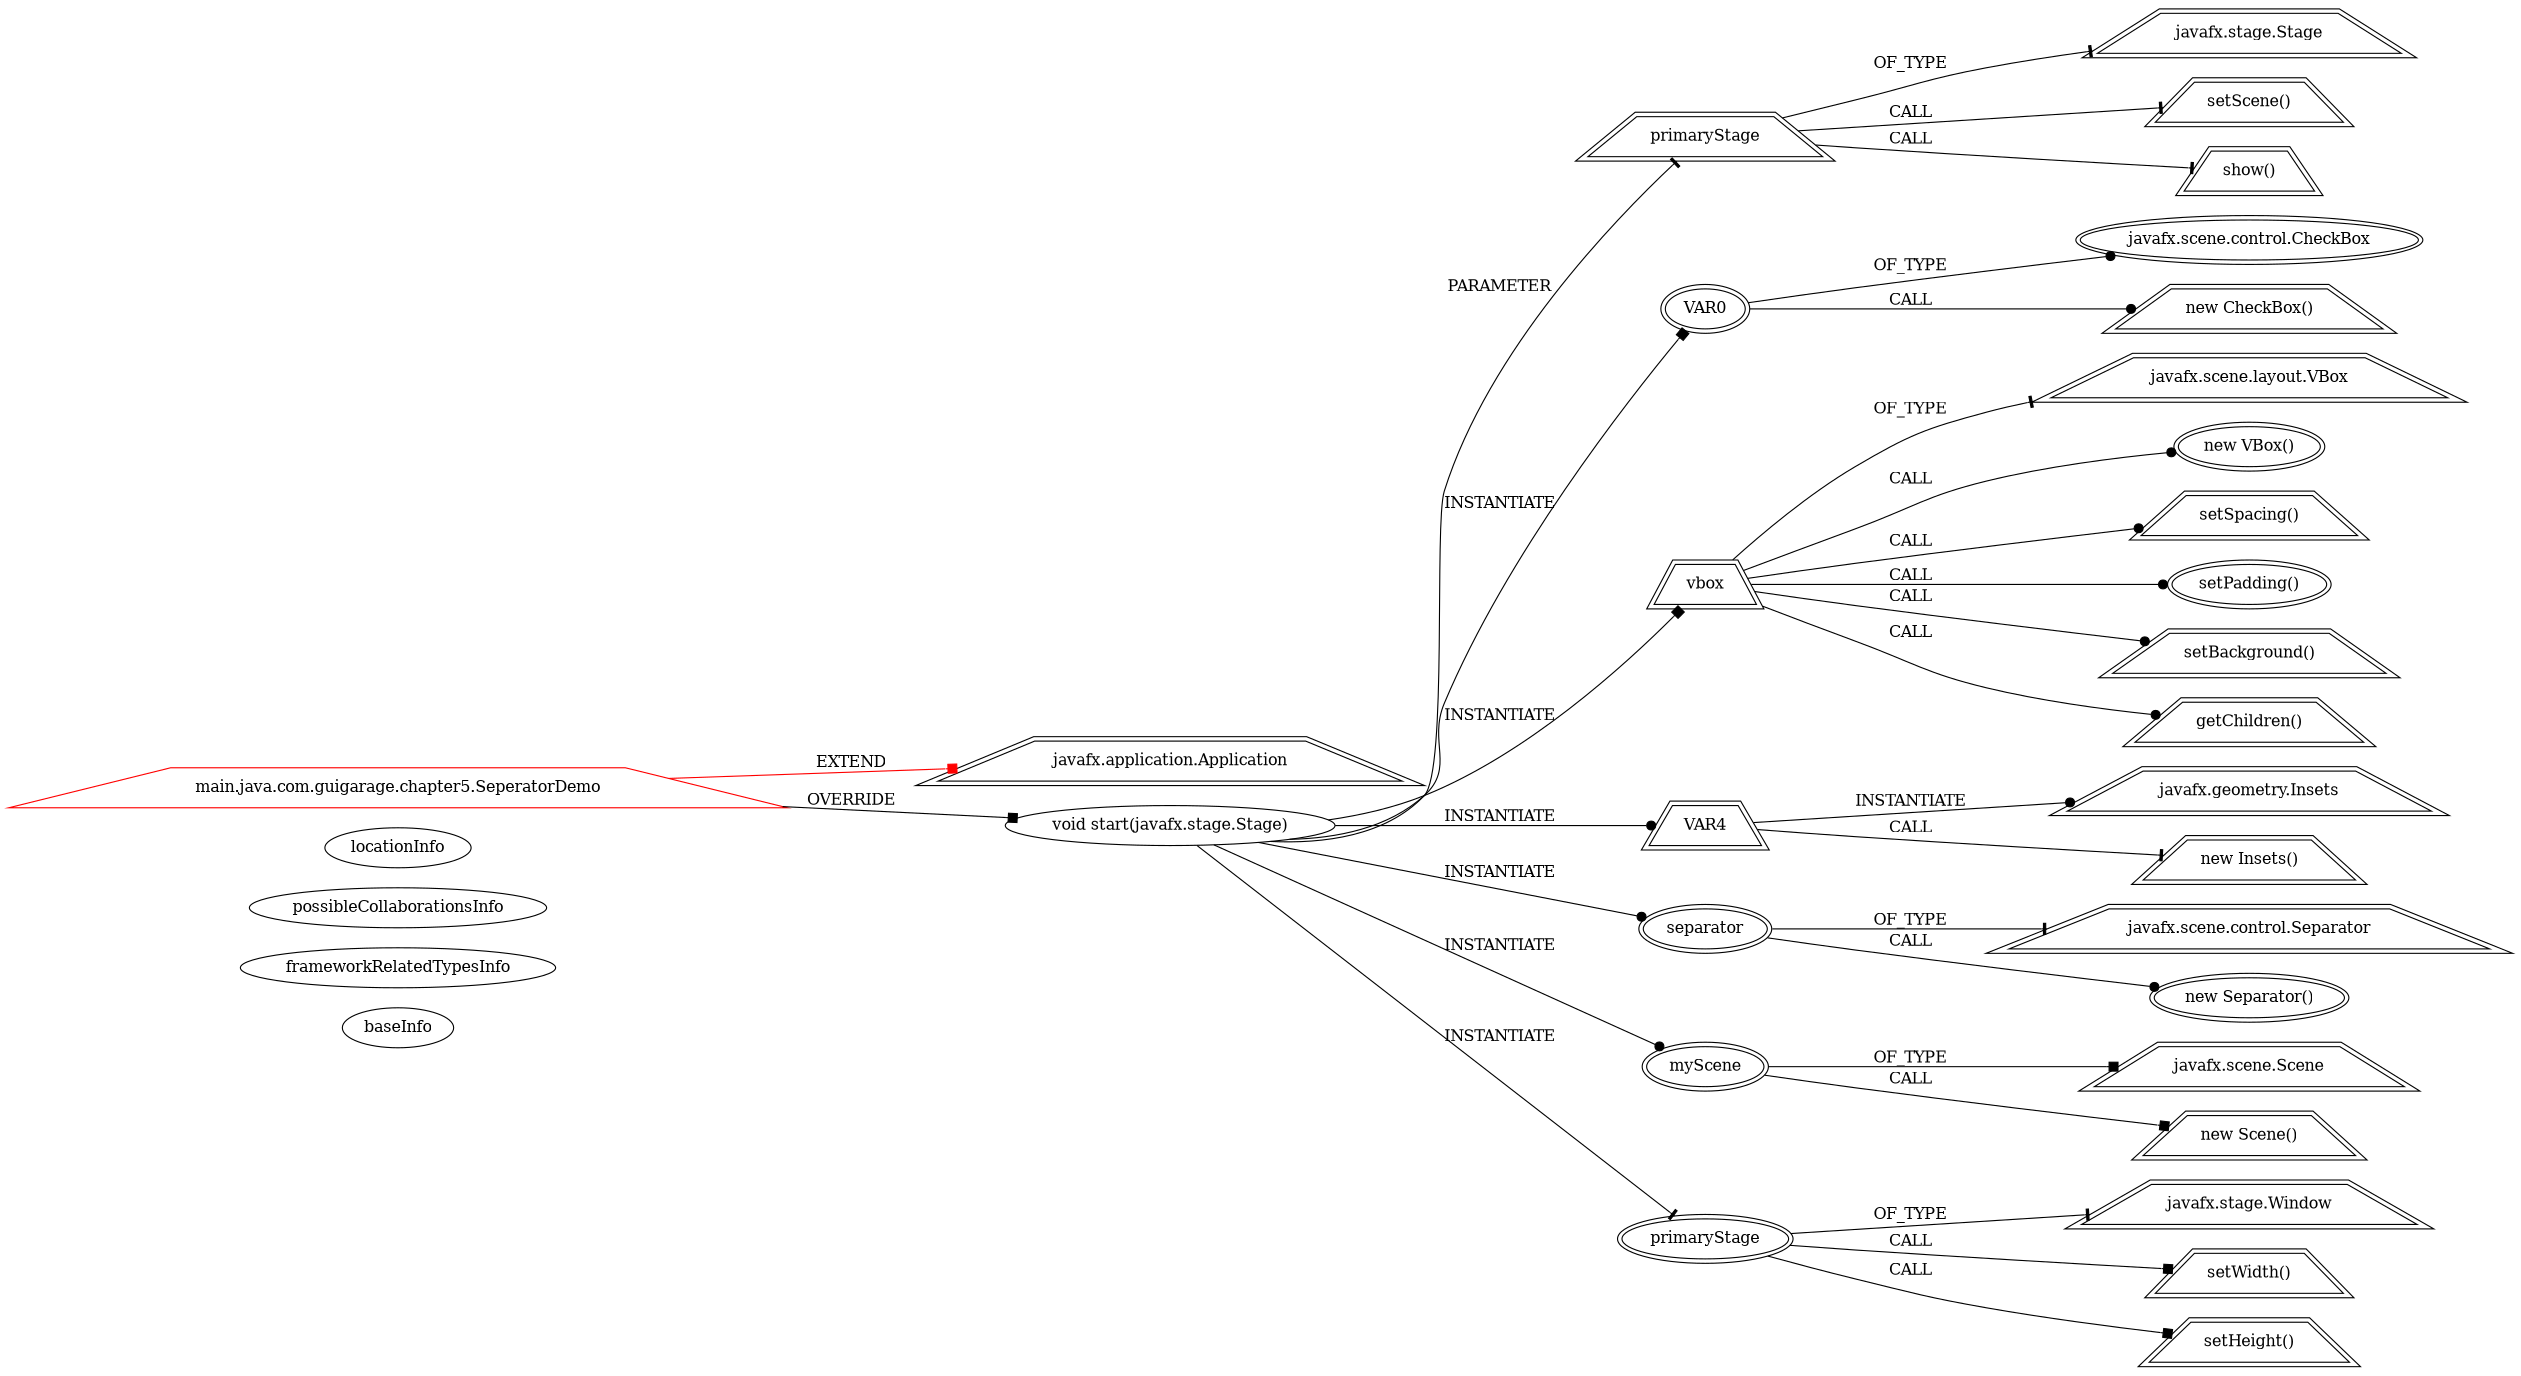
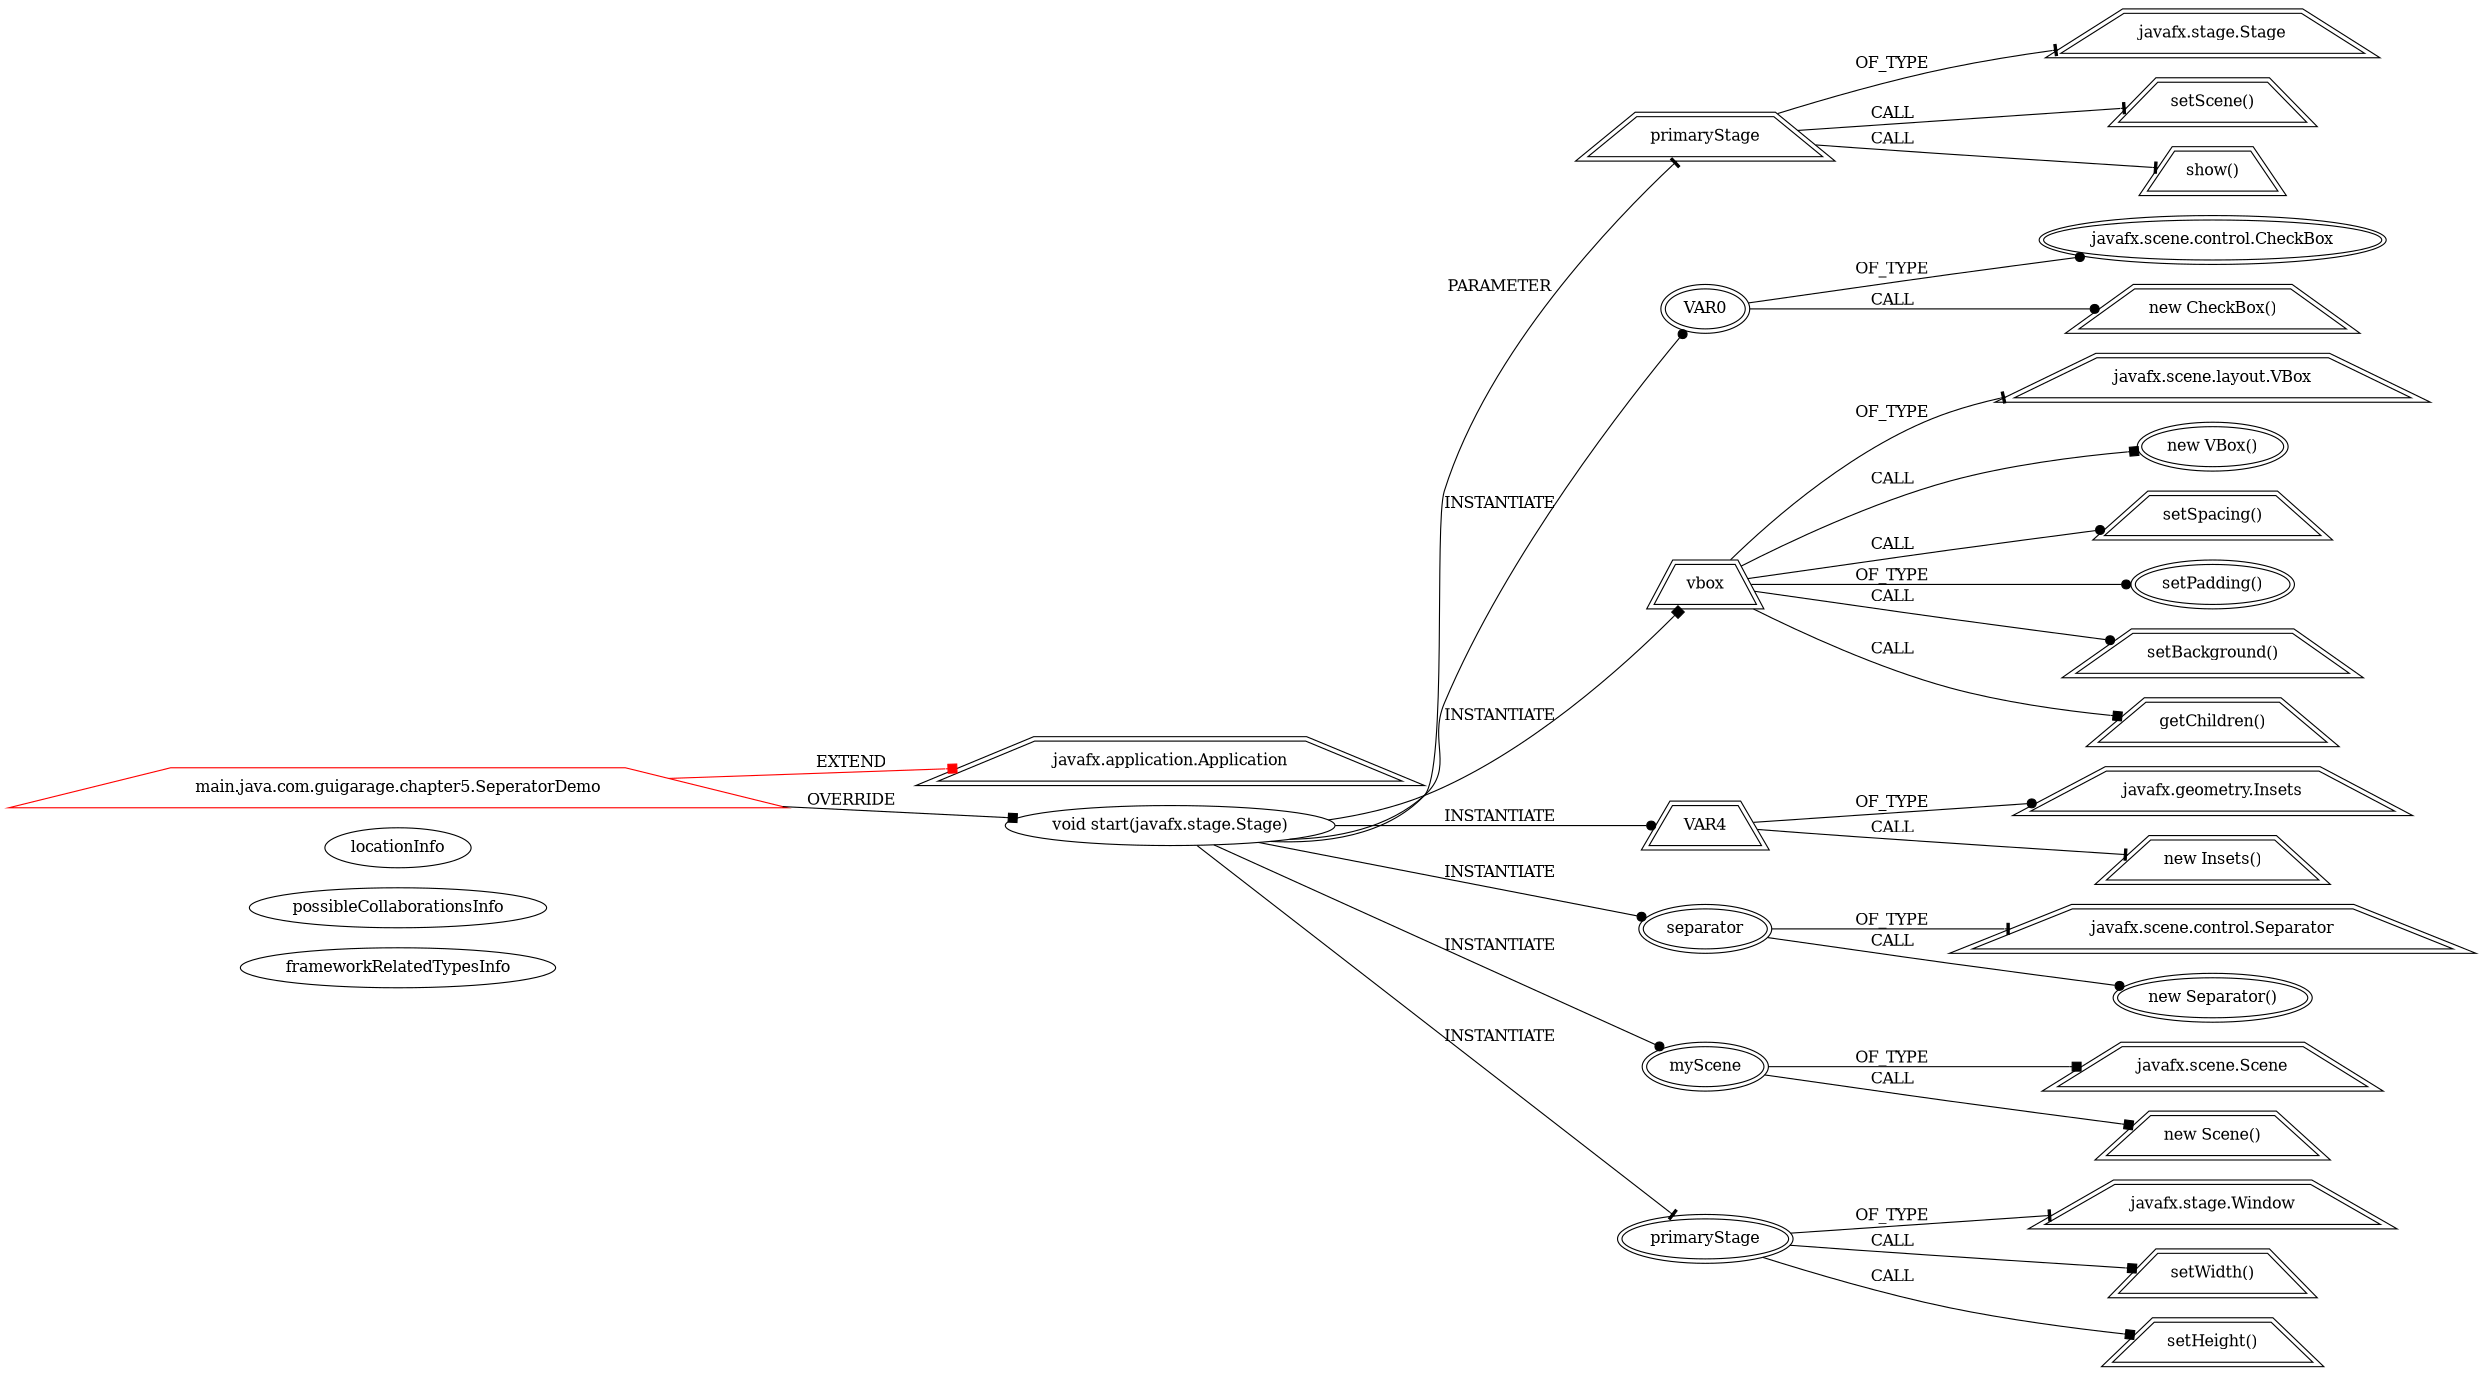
edge "vbox" -> "new VBox()": arrowhead dot -> box
edge "vbox" -> "setPadding()": label "CALL" -> "OF_TYPE"
edge "void start(javafx.stage.Stage)" -> "VAR0": arrowhead box -> dot
edge "vbox" -> "getChildren()": arrowhead dot -> box
edge "VAR4" -> "javafx.geometry.Insets": label "INSTANTIATE" -> "OF_TYPE"
node "baseInfo": removed
